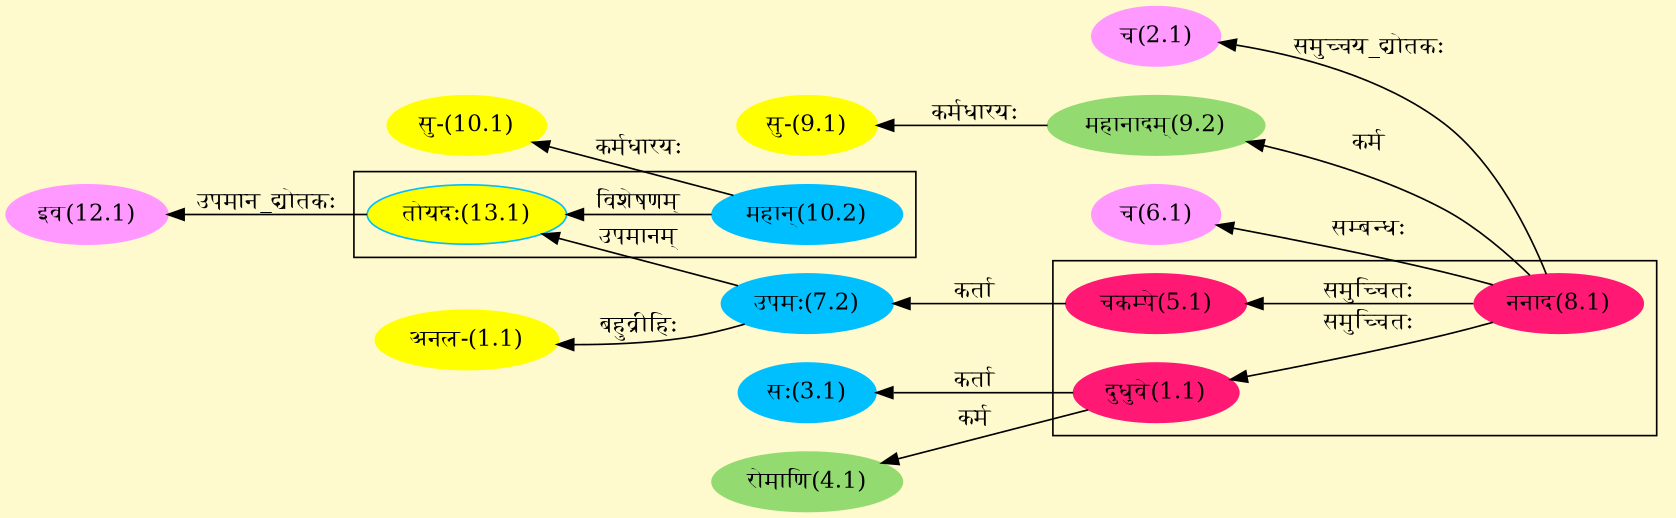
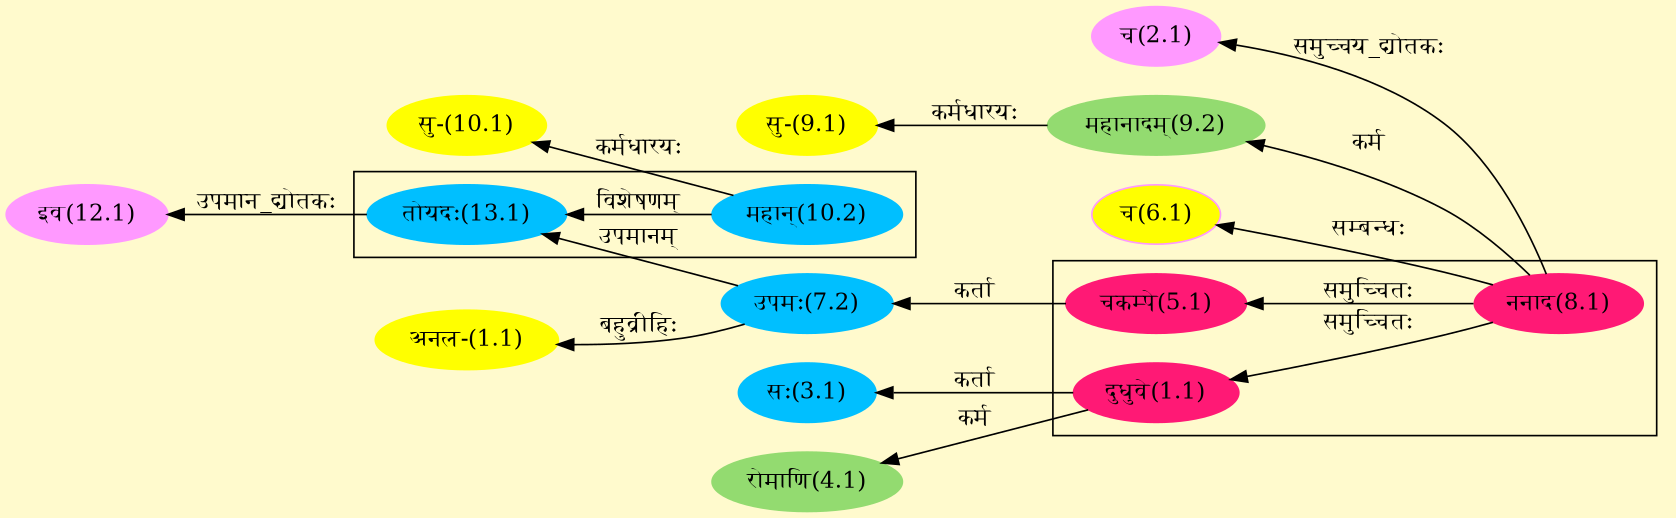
node "तोयदः(13.1)": fillcolor #ffff00 -> #00bfff
node "च(6.1)": fillcolor #ff99ff -> #ffff00
